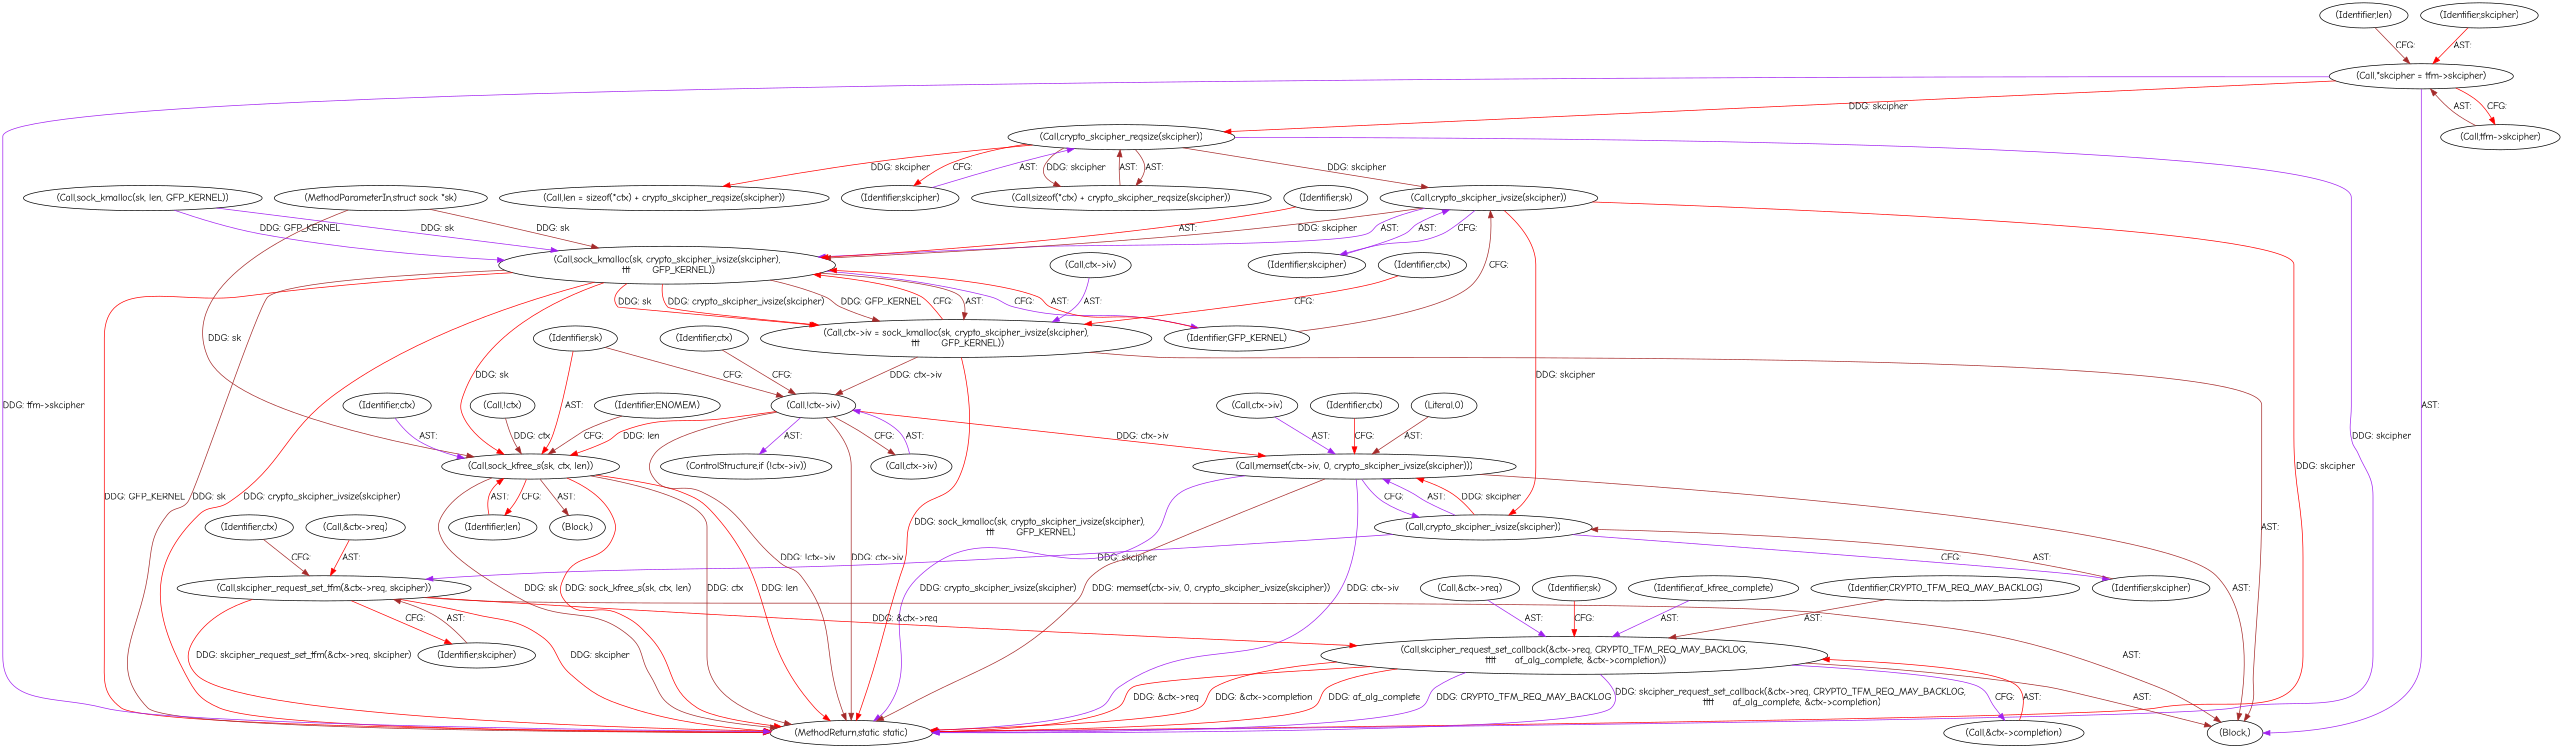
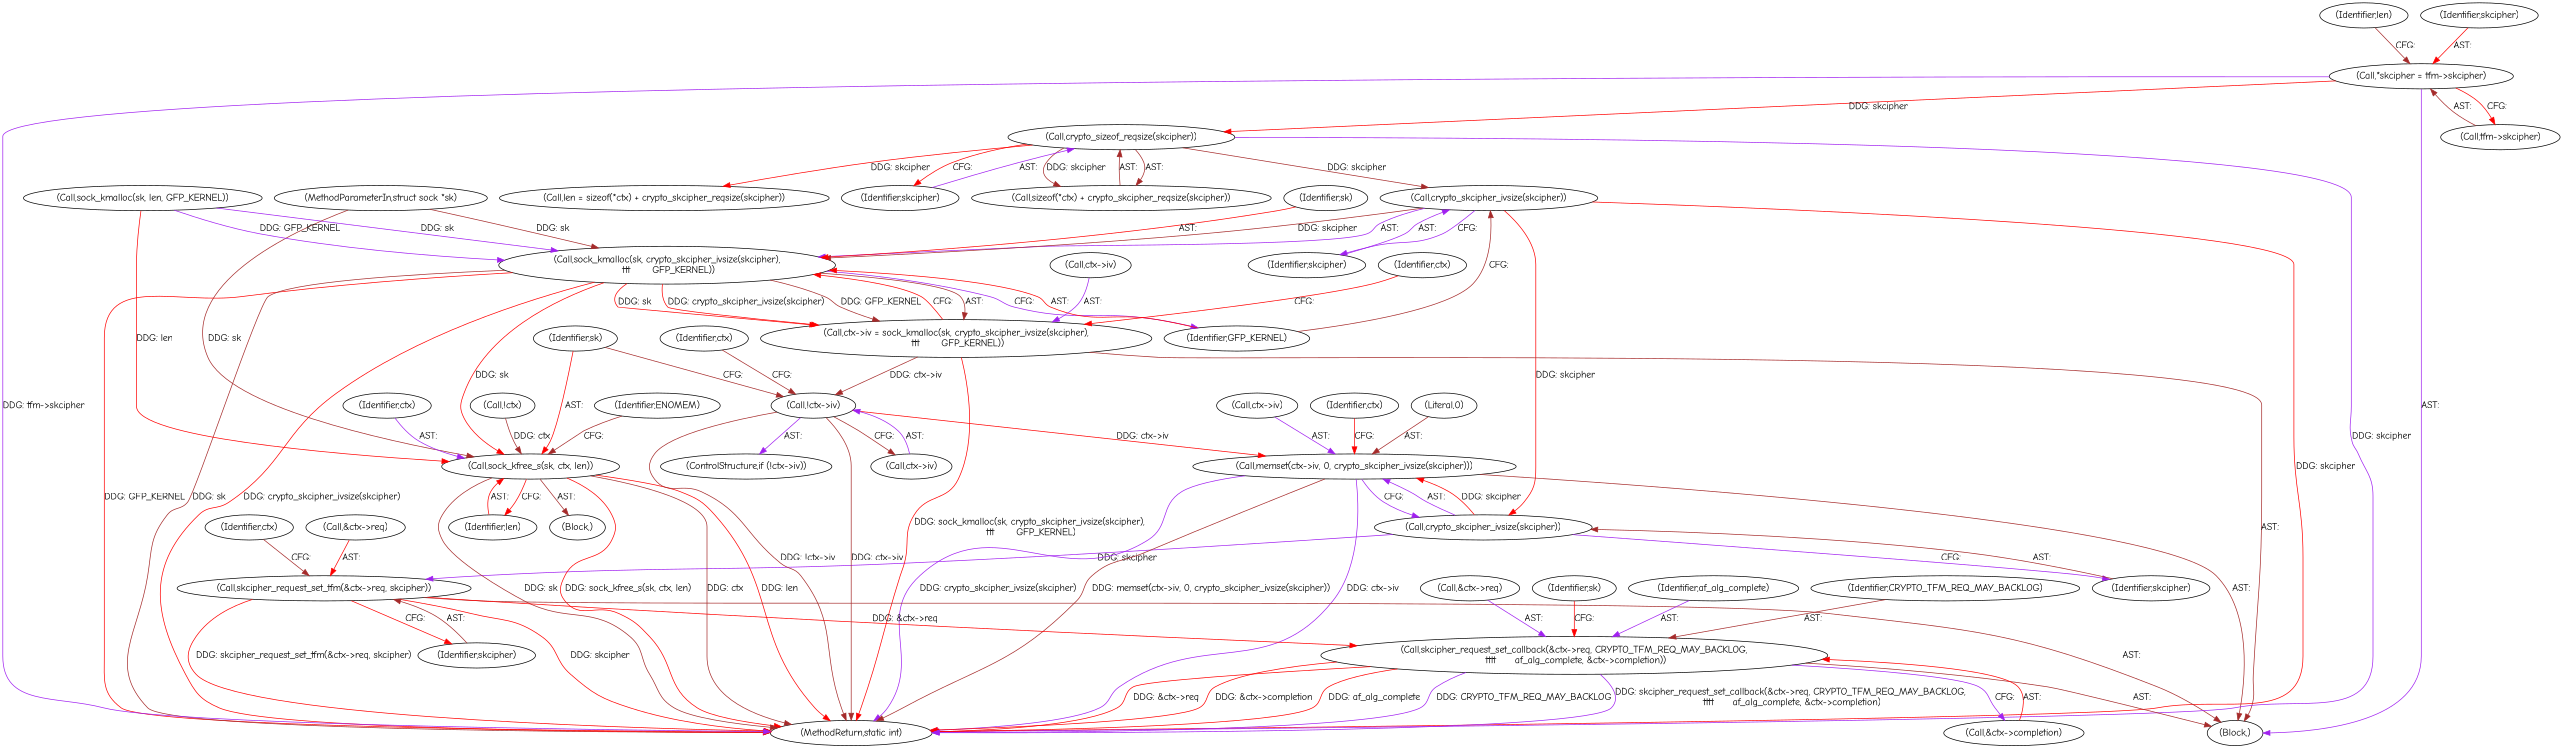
node "(Call,crypto_skcipher_reqsize(skcipher))": label "(Call,crypto_skcipher_reqsize(skcipher))" -> "(Call,crypto_sizeof_reqsize(skcipher))"
edge "(Call,!ctx->iv)" -> "(Call,sock_kfree_s(sk, ctx, len))": now "(Call,sock_kmalloc(sk, len, GFP_KERNEL))" -> "(Call,sock_kfree_s(sk, ctx, len))"
node "(Identifier,af_kfree_complete)": label "(Identifier,af_kfree_complete)" -> "(Identifier,af_alg_complete)"
node "(MethodReturn,static static)": label "(MethodReturn,static static)" -> "(MethodReturn,static int)"
